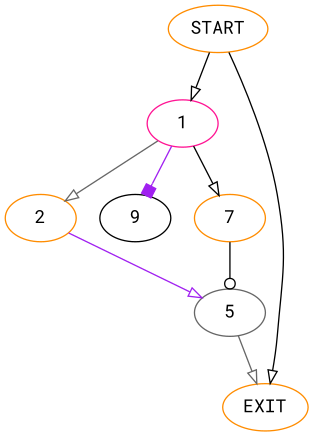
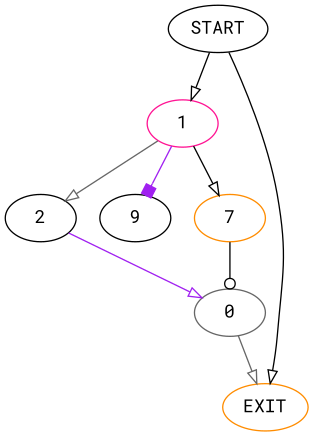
node "START": color darkorange -> black
node "2": color darkorange -> black
node "5": label "5" -> "0"
